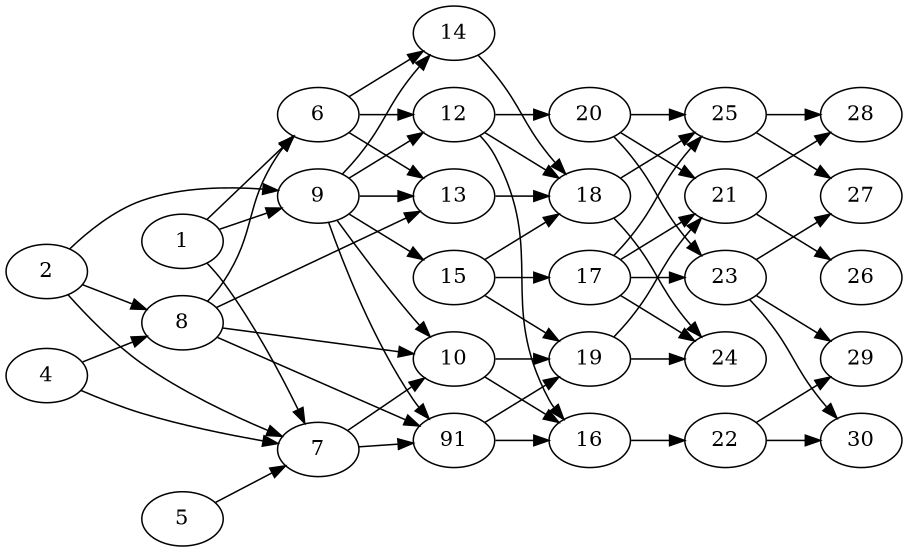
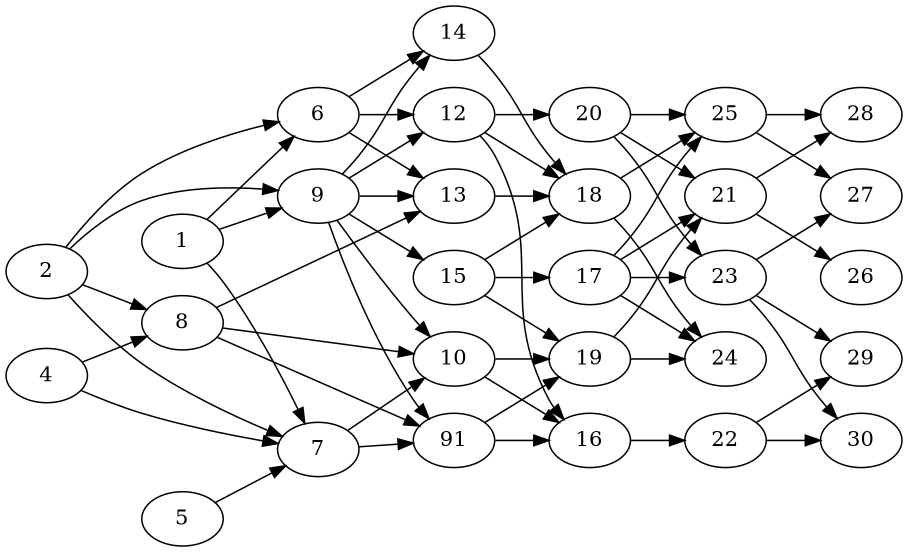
edge "8" -> "6": now "2" -> "6"
